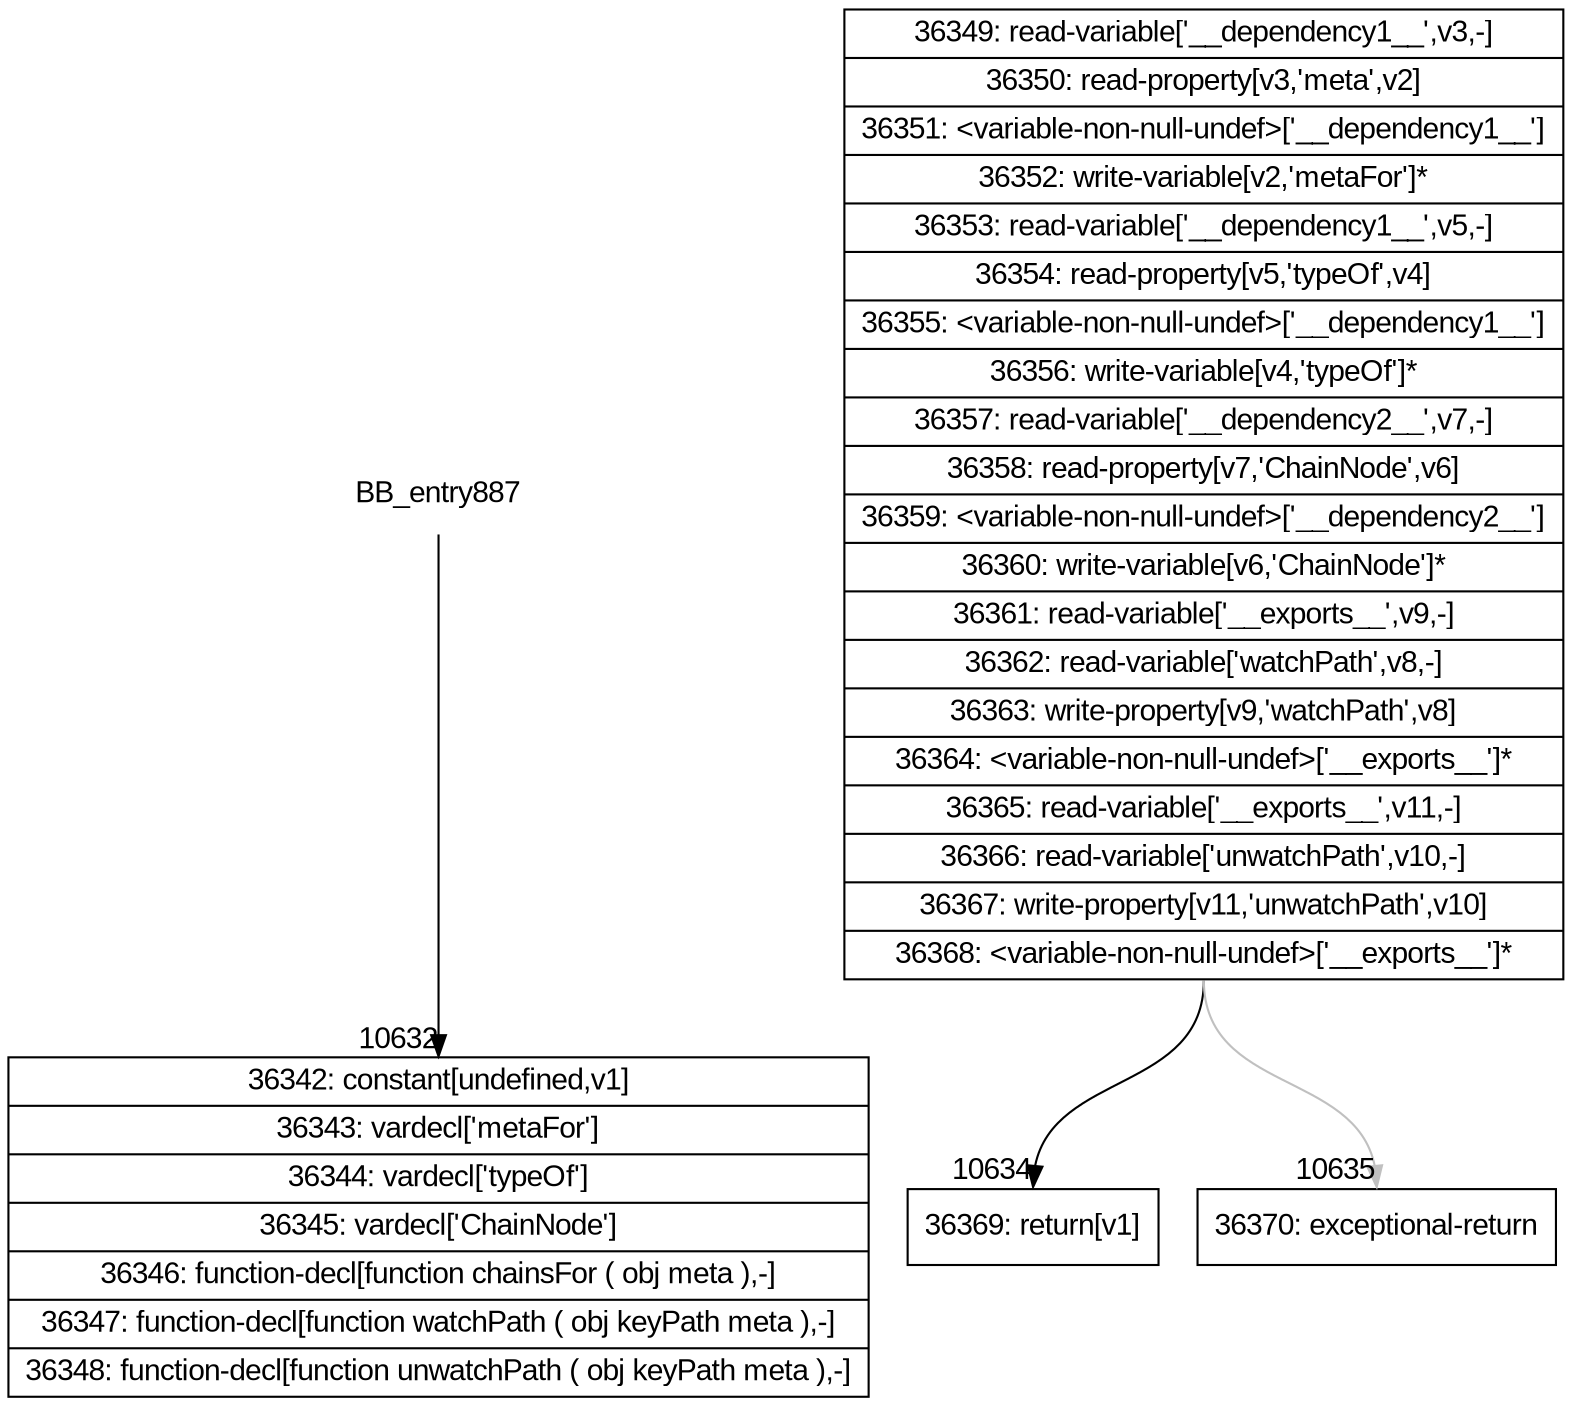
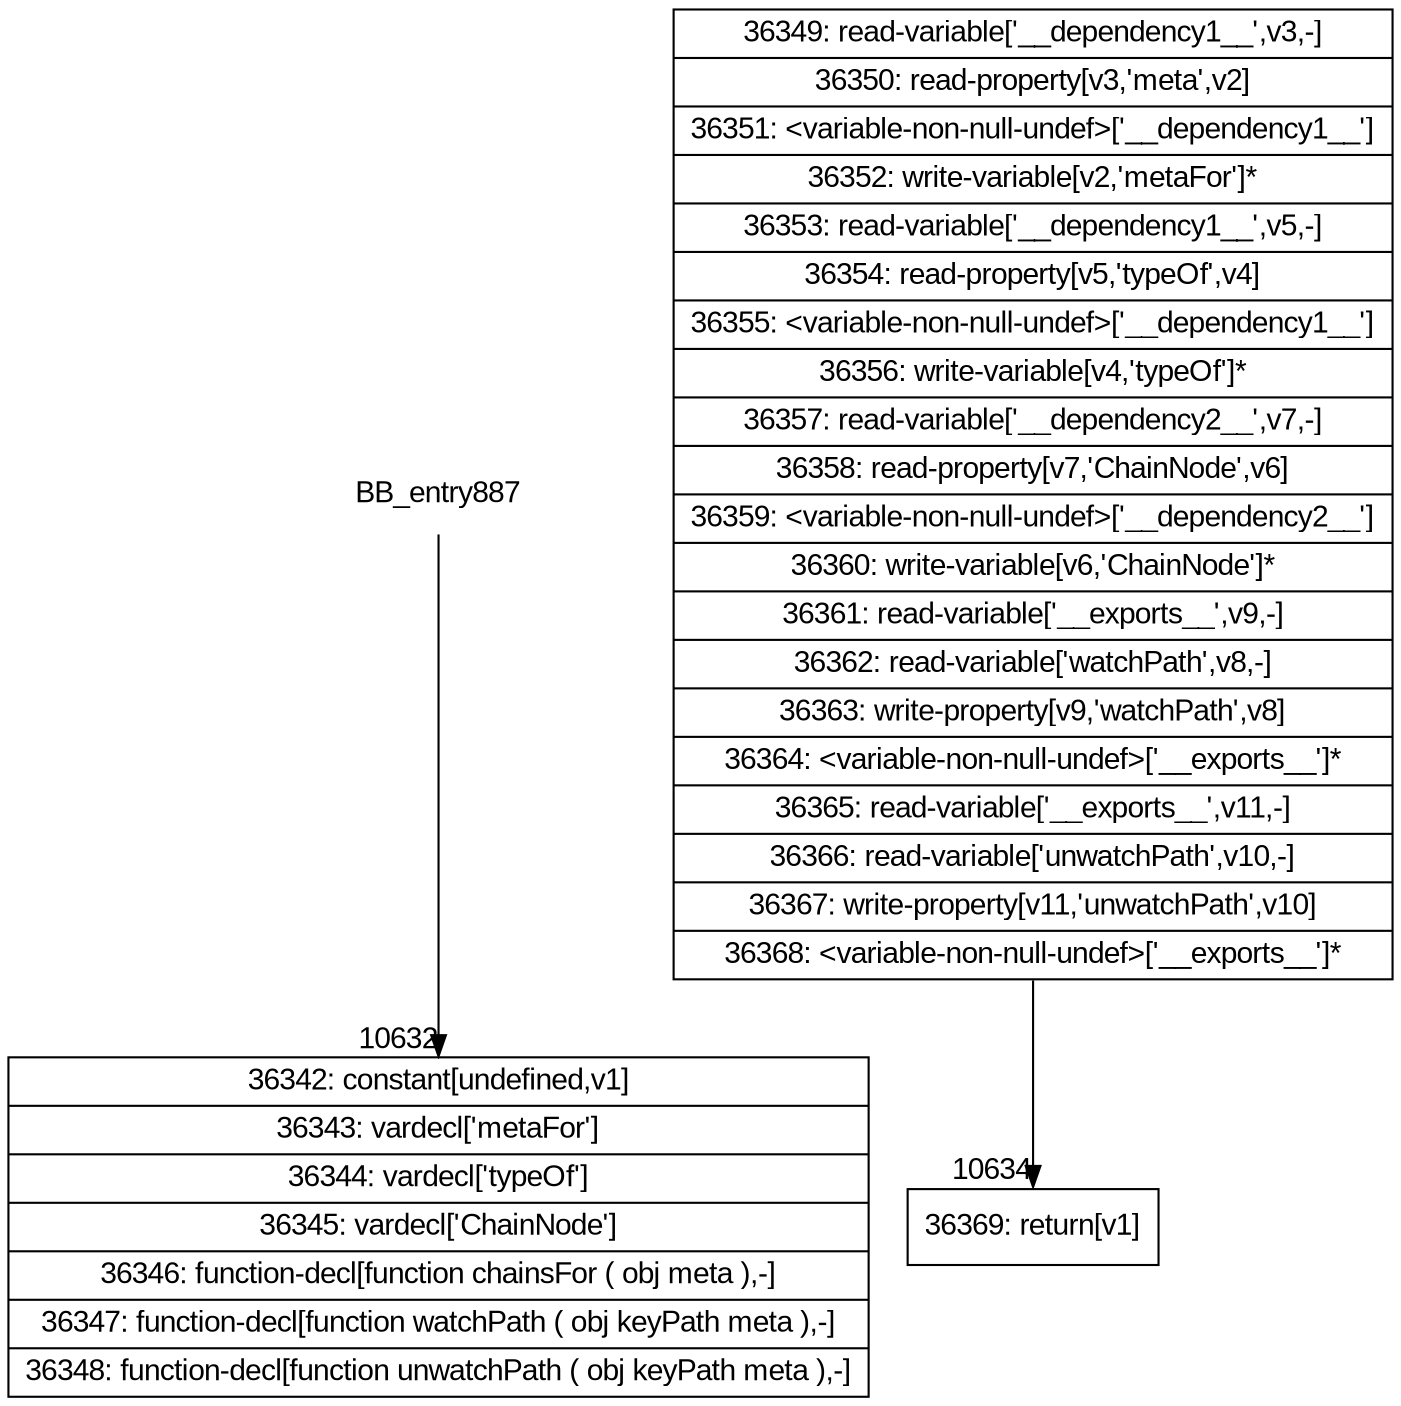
node "36370: exceptional-return": removed
